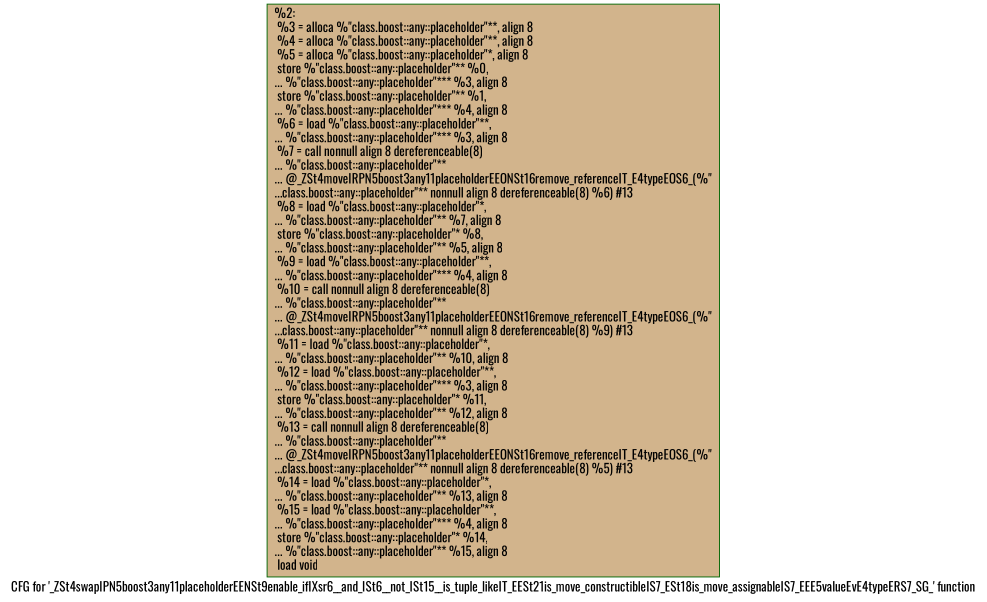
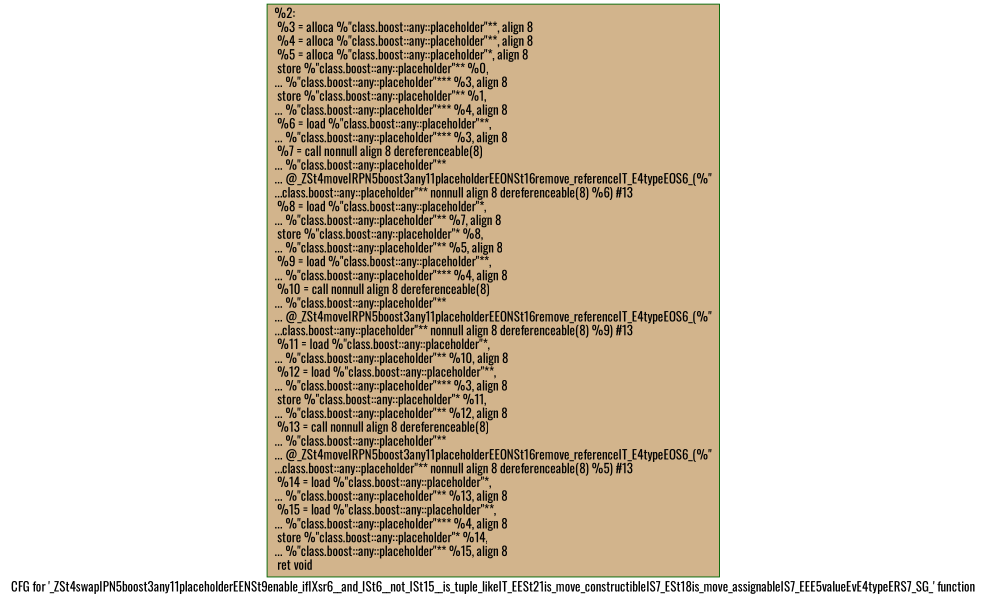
node "%2:": text "load void" -> "ret void"
